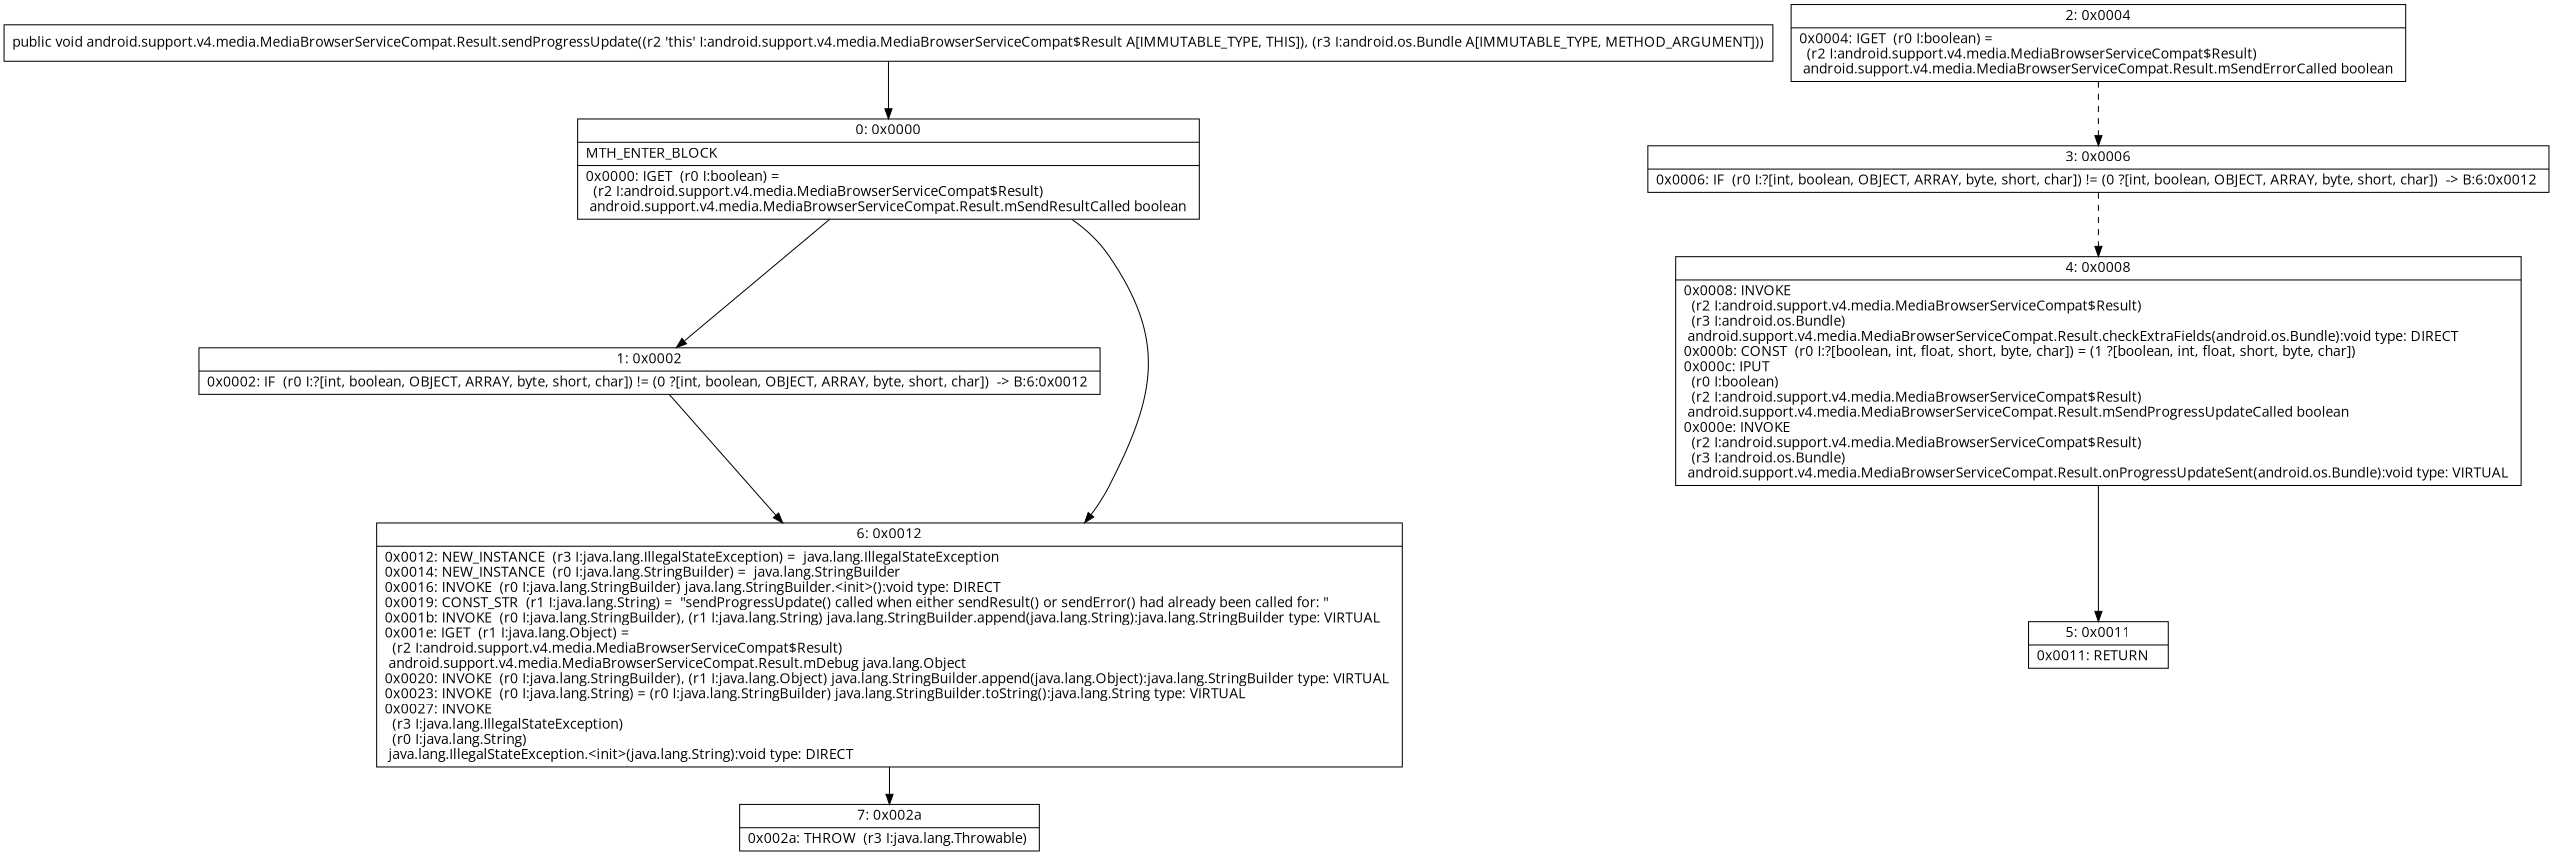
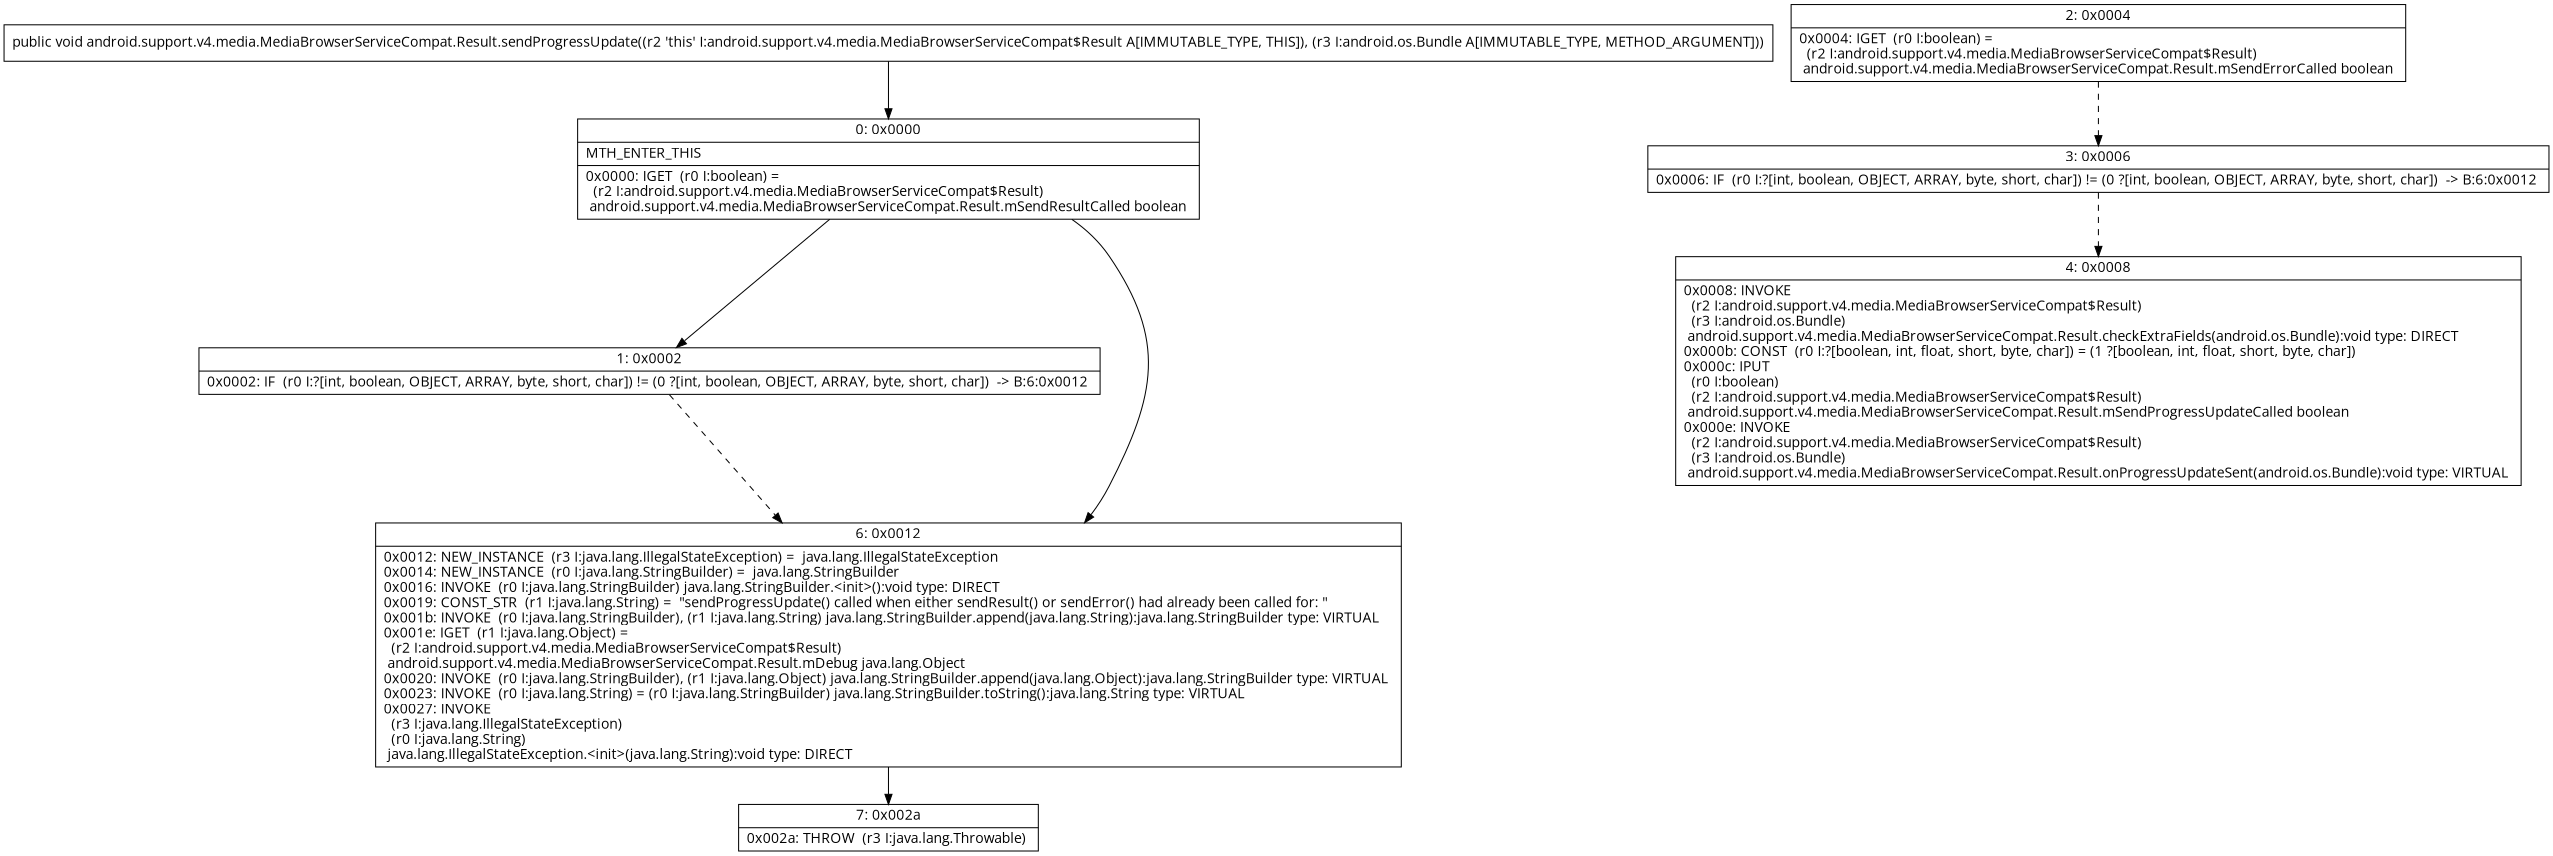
node "0: 0x0000": text "MTH_ENTER_BLOCK" -> "MTH_ENTER_THIS"
edge "1: 0x0002" -> "6: 0x0012": style solid -> dashed
node "5: 0x0011": removed
